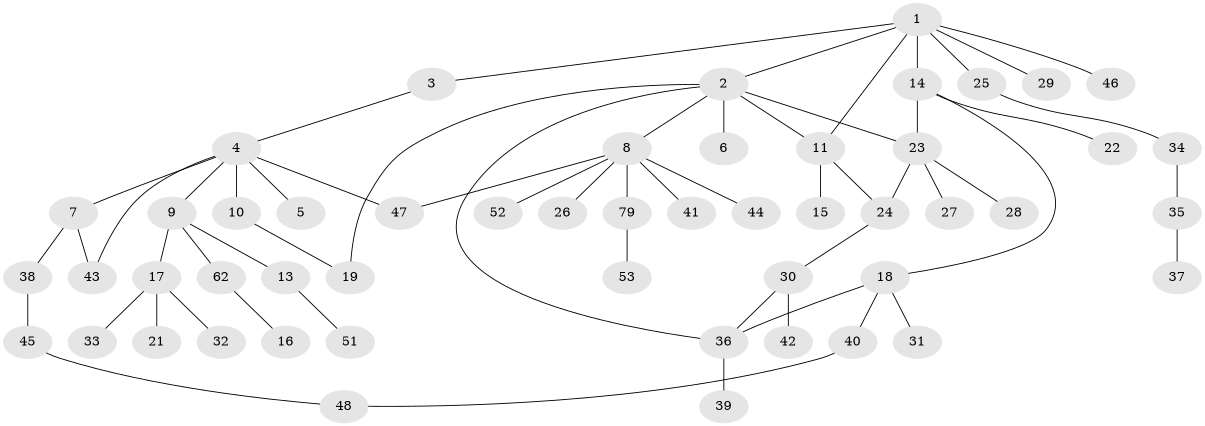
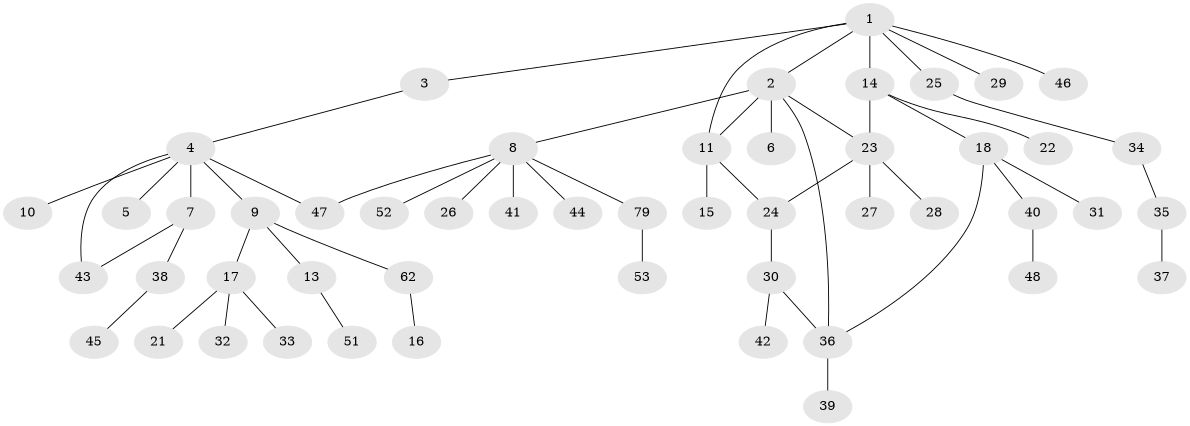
node "19": removed
edge "45" -- "48": removed
